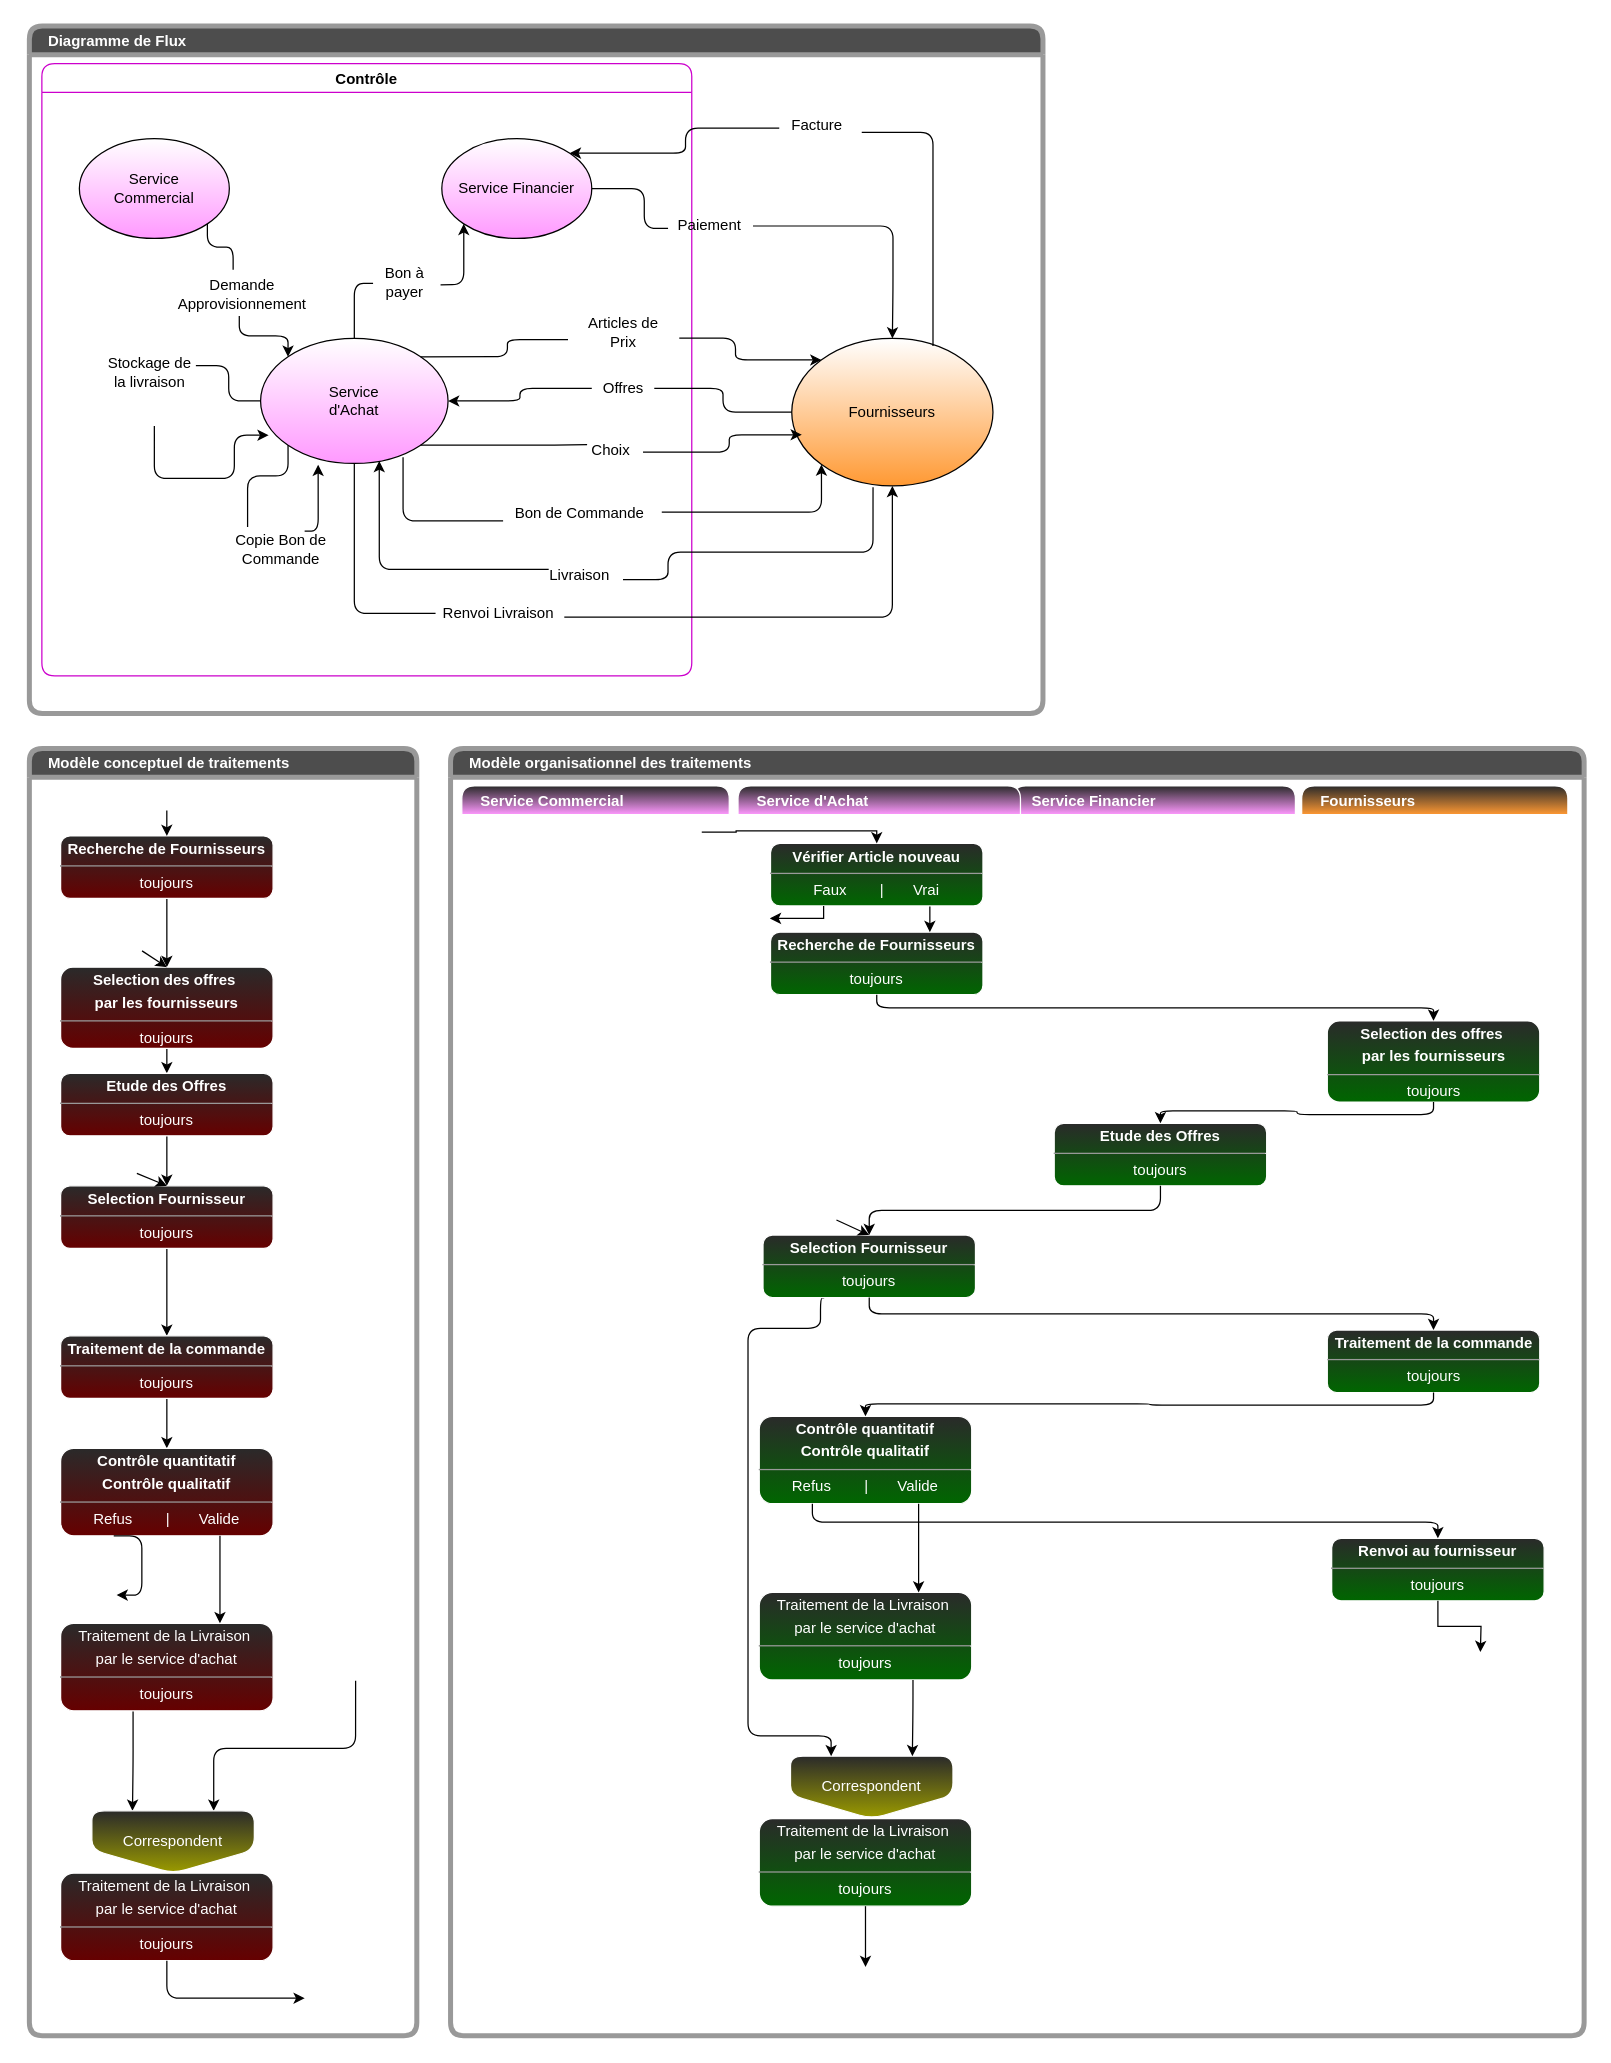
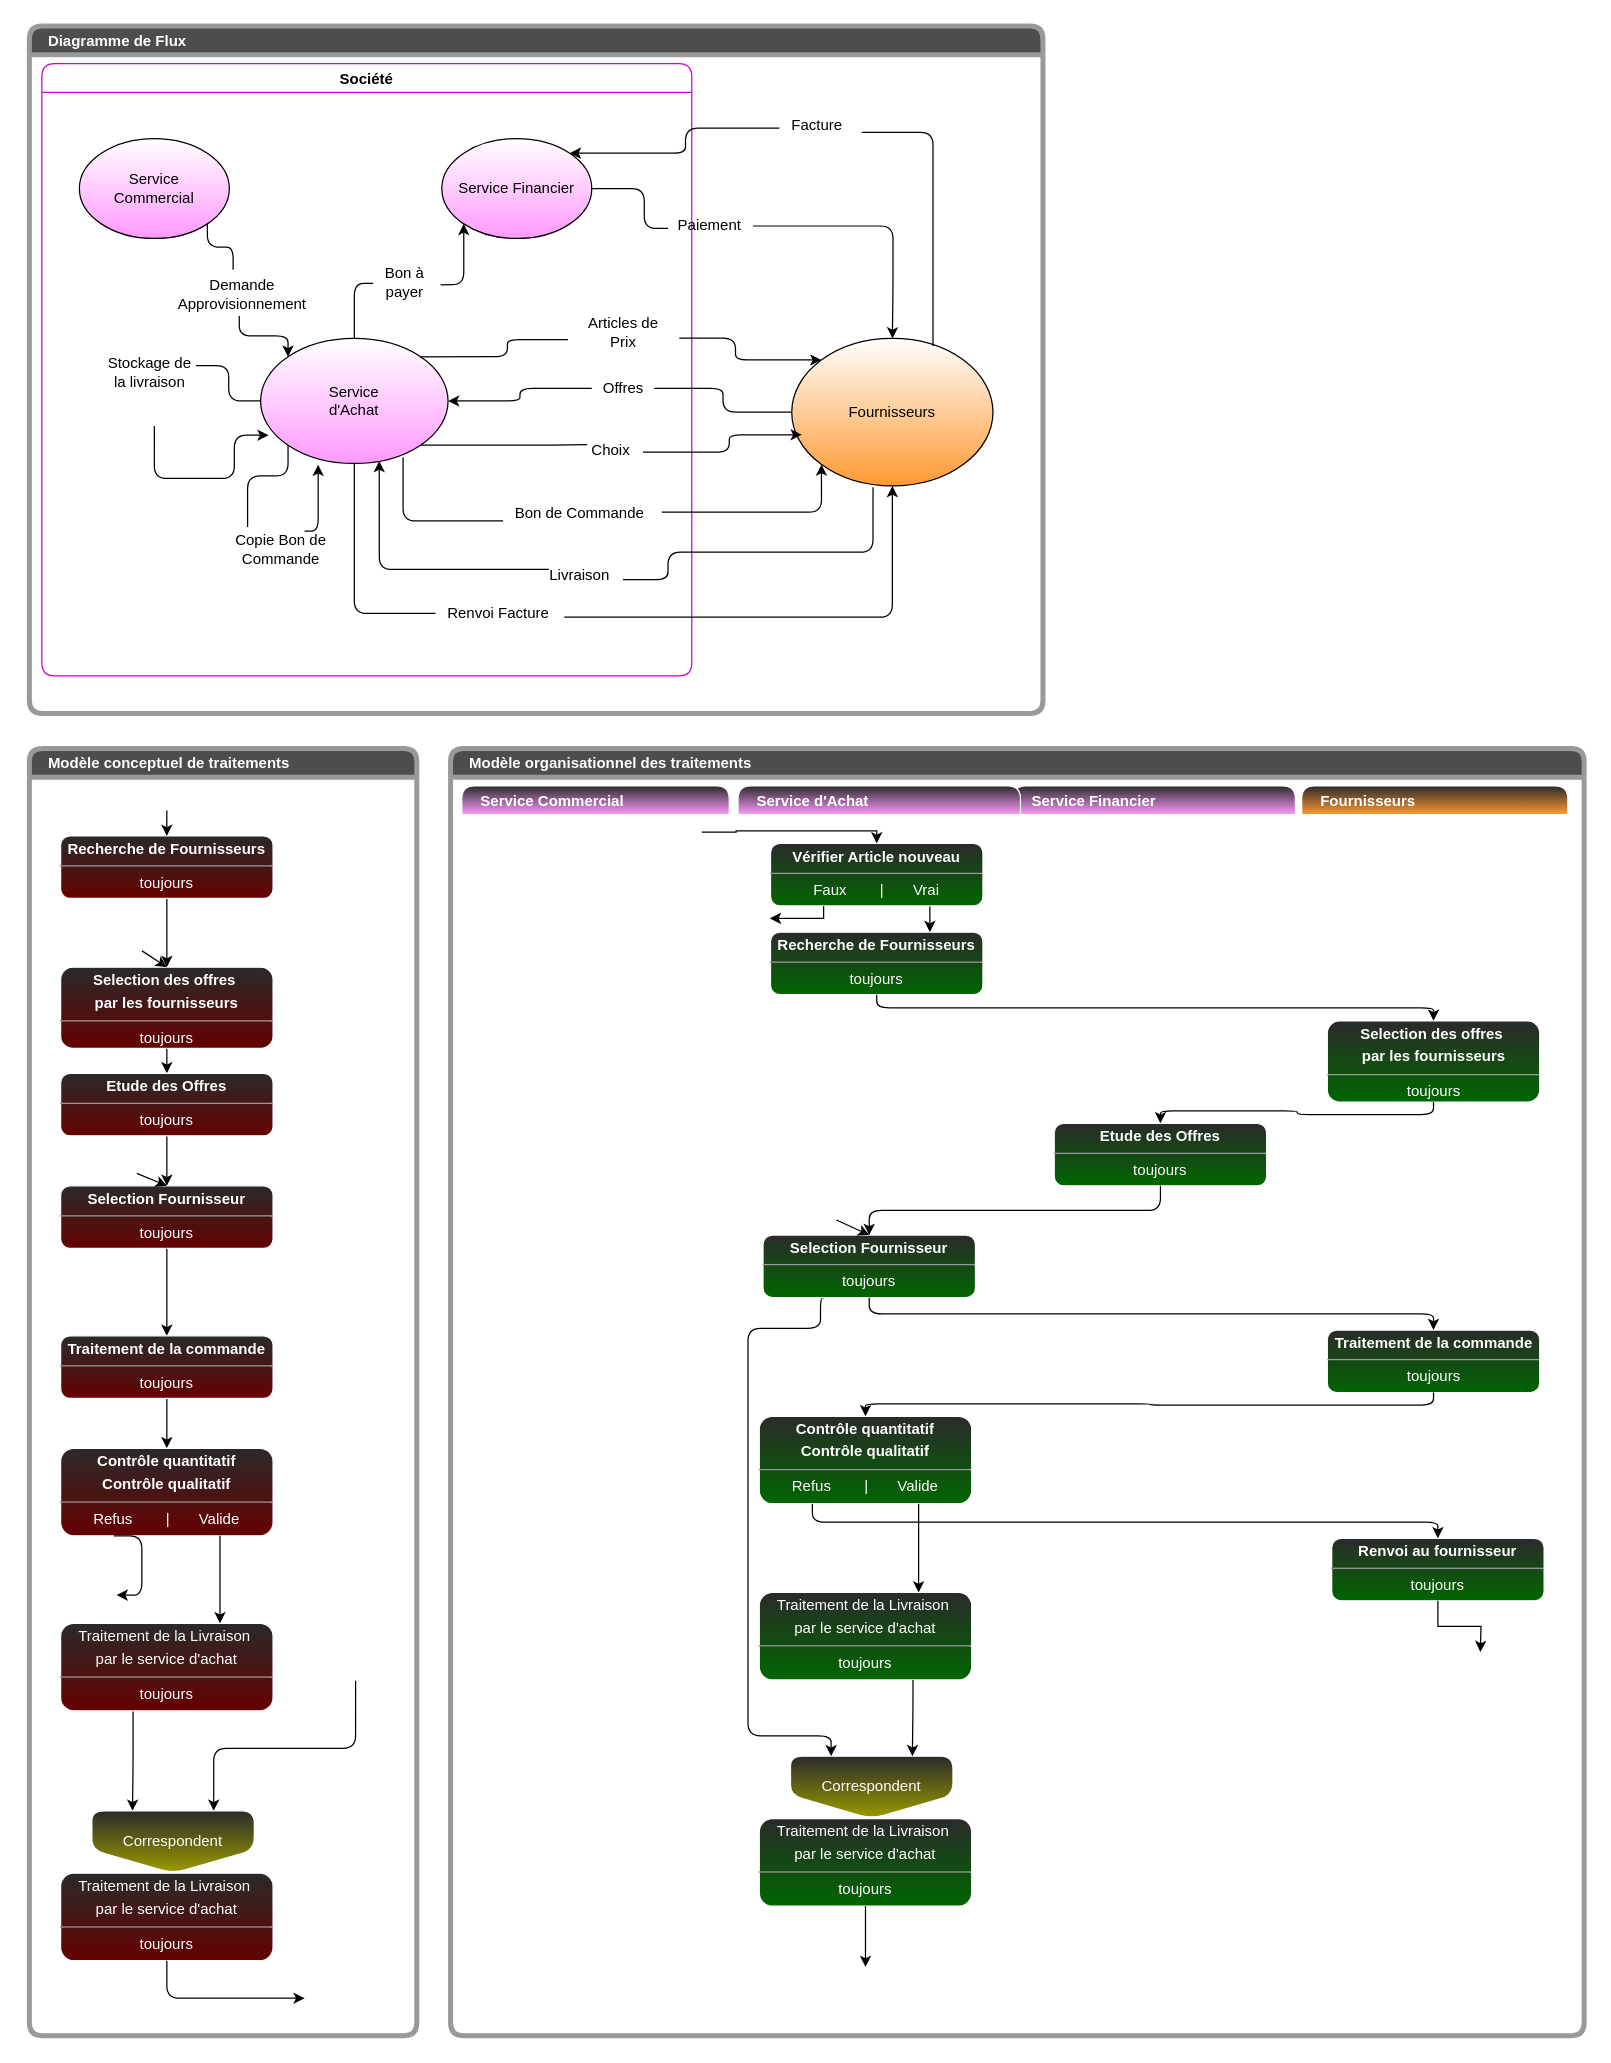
node "Contrôle": label "Contrôle" -> "Société"
node "Renvoi Livraison": label "Renvoi Livraison" -> "Renvoi Facture"
